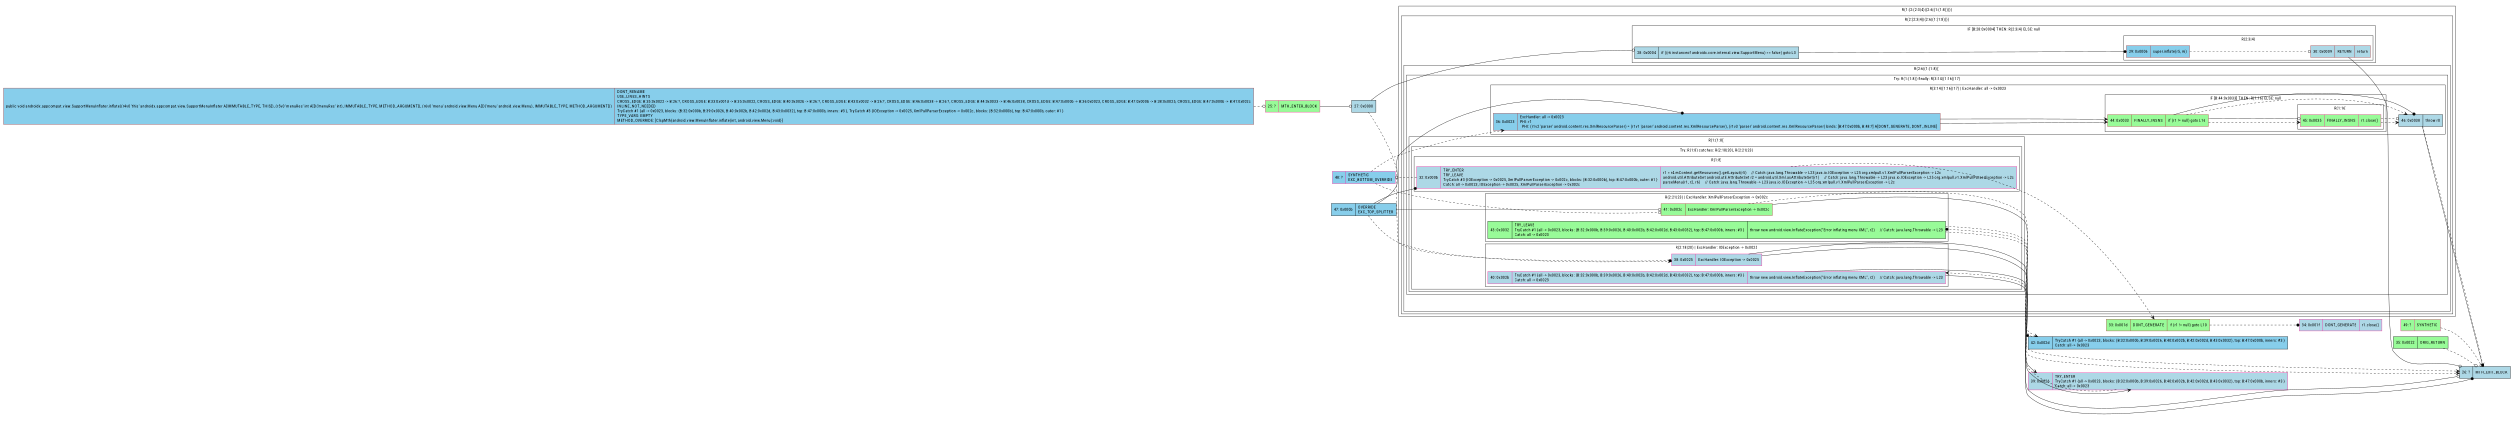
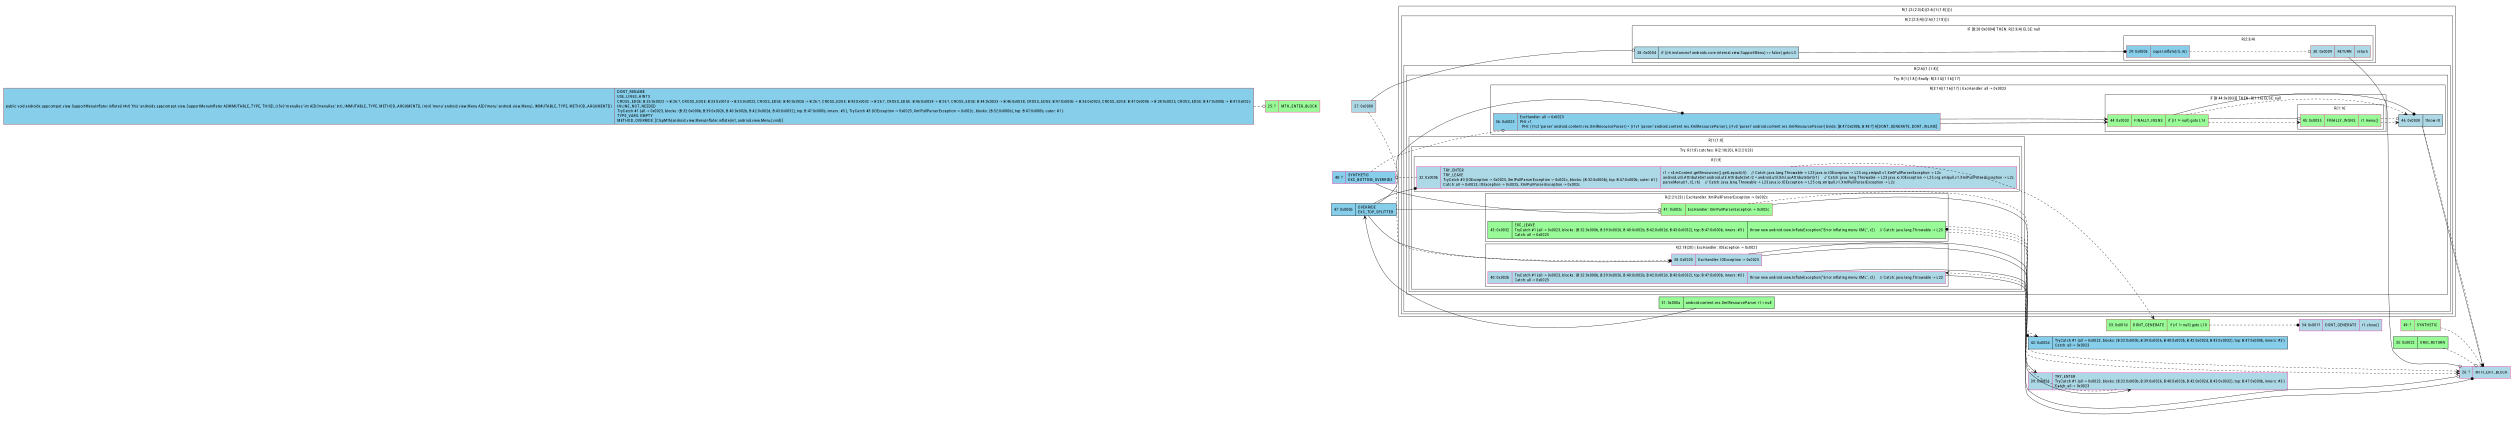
edge "25: ?" -> "27: 0x0000": removed
node "27: 0x0000": color black -> brown
node "45: 0x0035": text "r1.close()" -> "r1.menu()"
edge "48: ?" -> "36: 0x0023": arrowhead vee -> odot
edge "48: ?" -> "41: 0x002c": style dashed -> solid
node "43: 0x0032": text "TRY_LEAVE" -> "EXC_LEAVE"
edge "47: 0x000b" -> "38: 0x0025": style dashed -> solid
node "31: 0x000a": added
node "26: ?": color black -> deeppink
